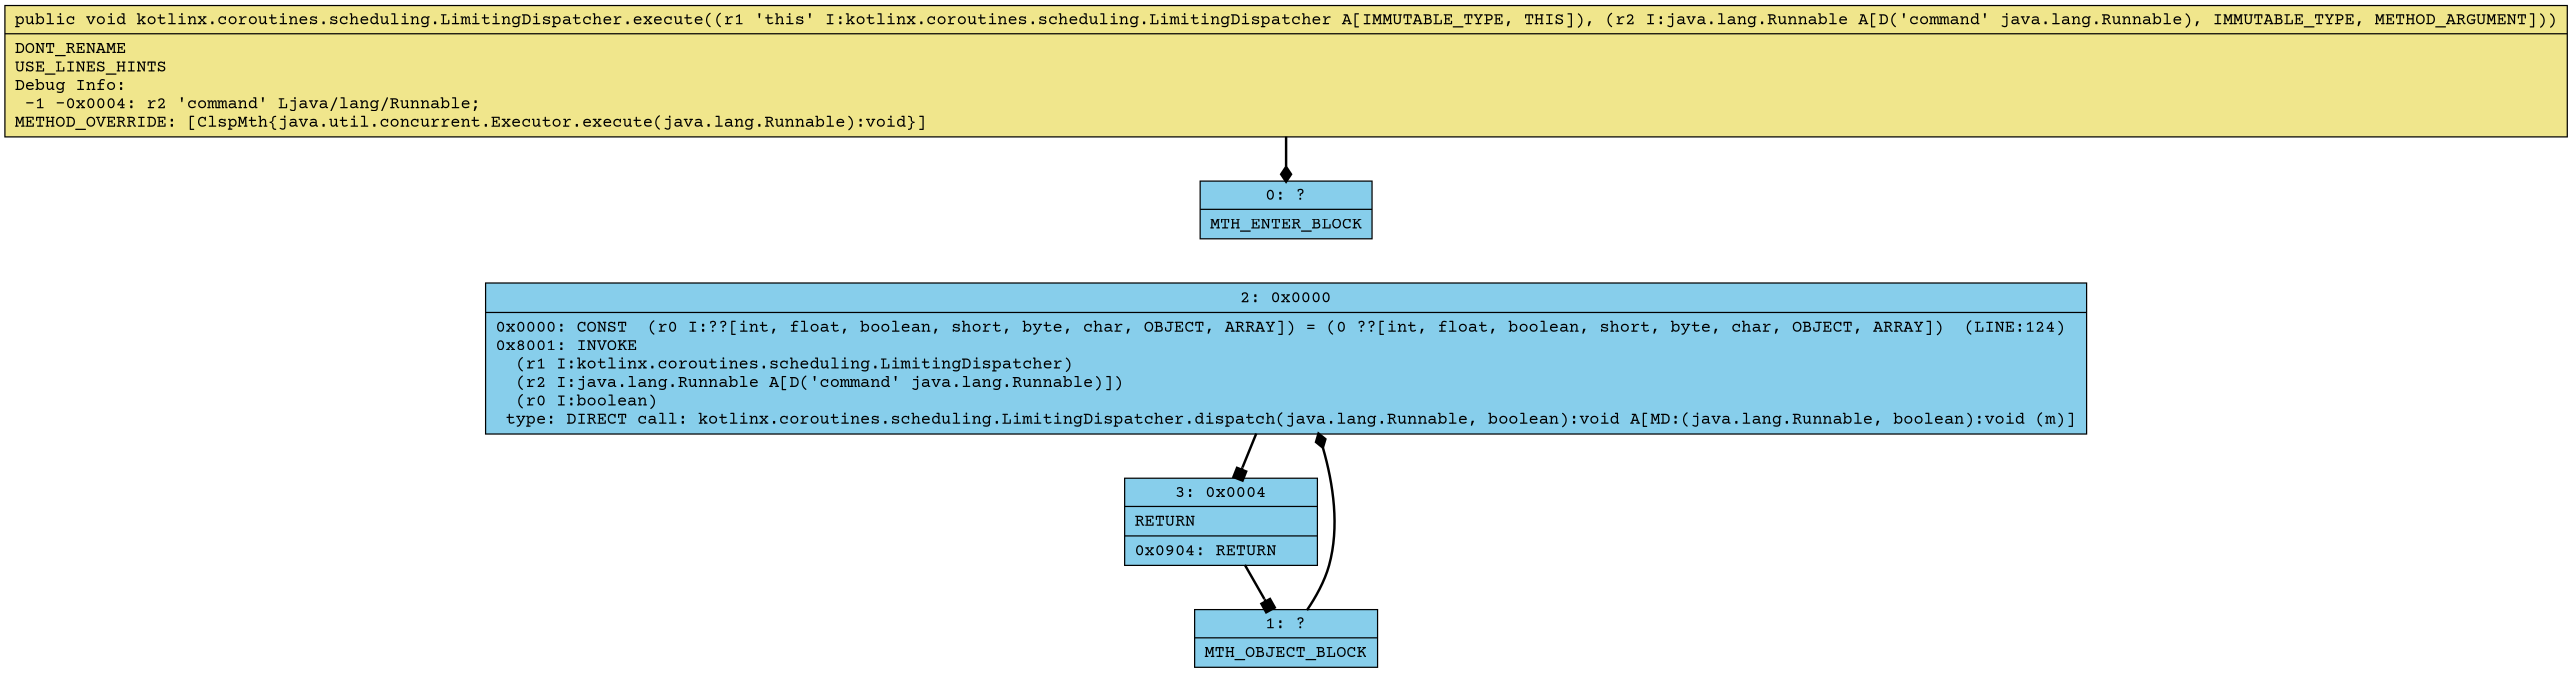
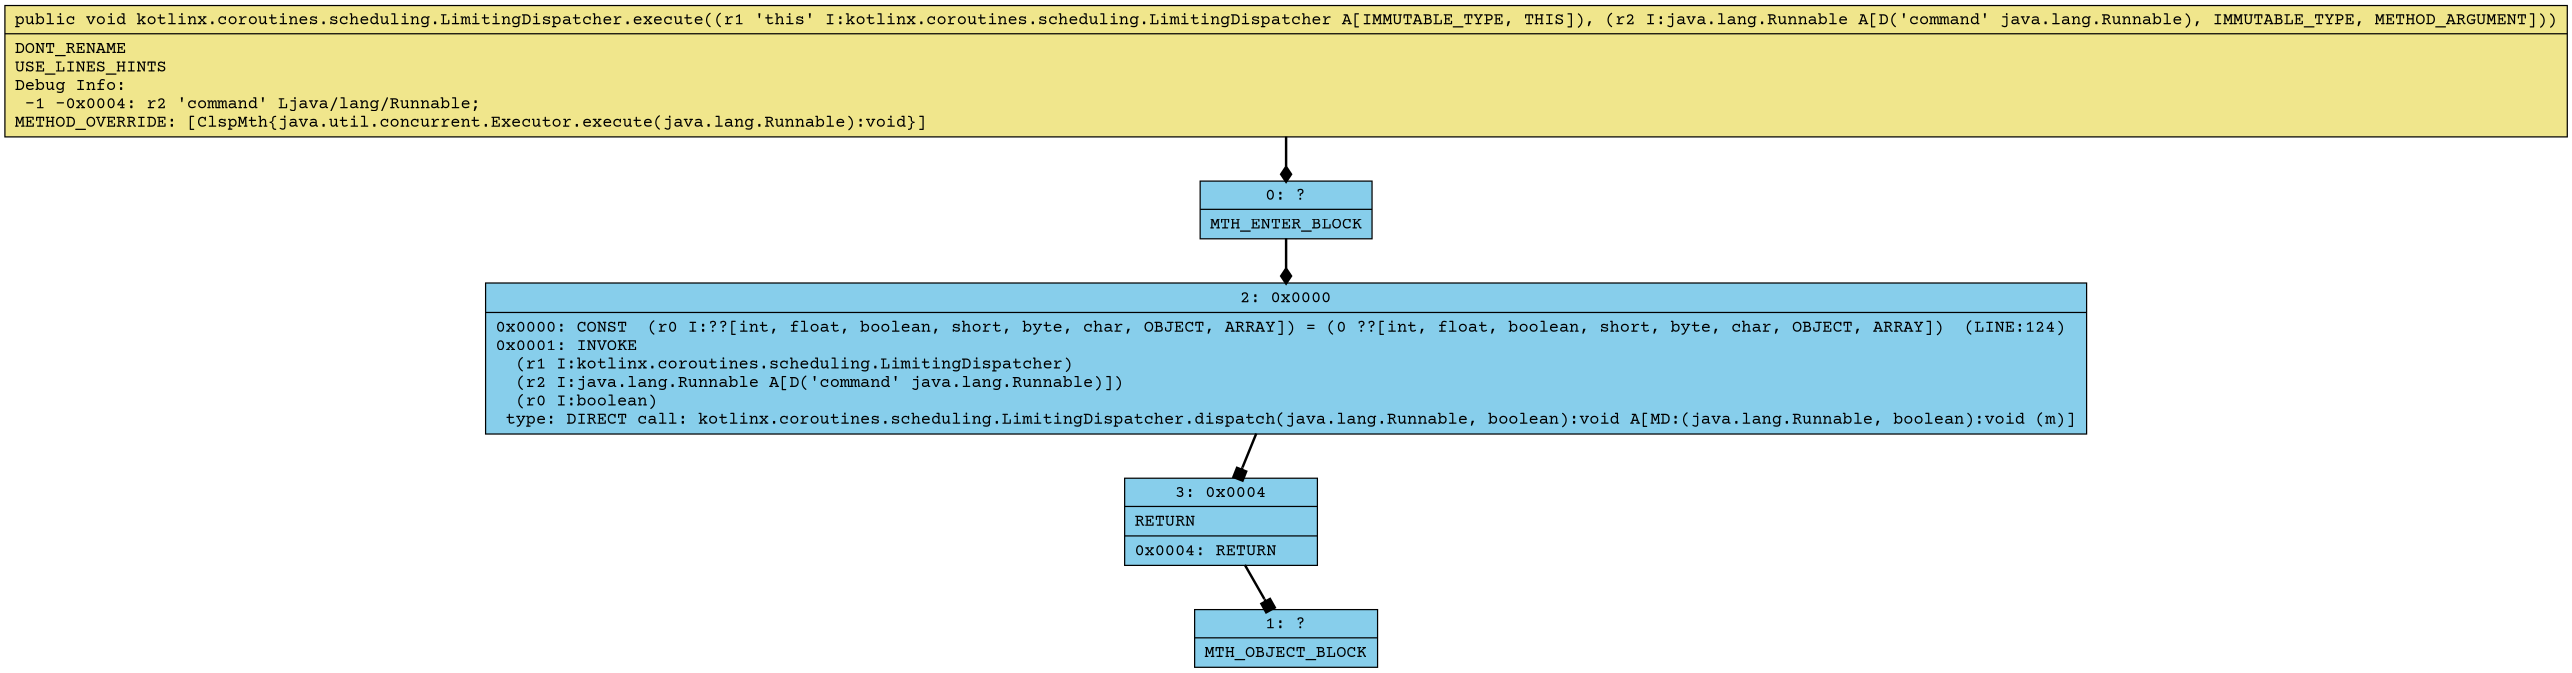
node "2: 0x0000": text "0x8001: INVOKE" -> "0x0001: INVOKE"
edge "1: ?" -> "2: 0x0000": now "0: ?" -> "2: 0x0000"
node "3: 0x0004": text "0x0904: RETURN" -> "0x0004: RETURN"
